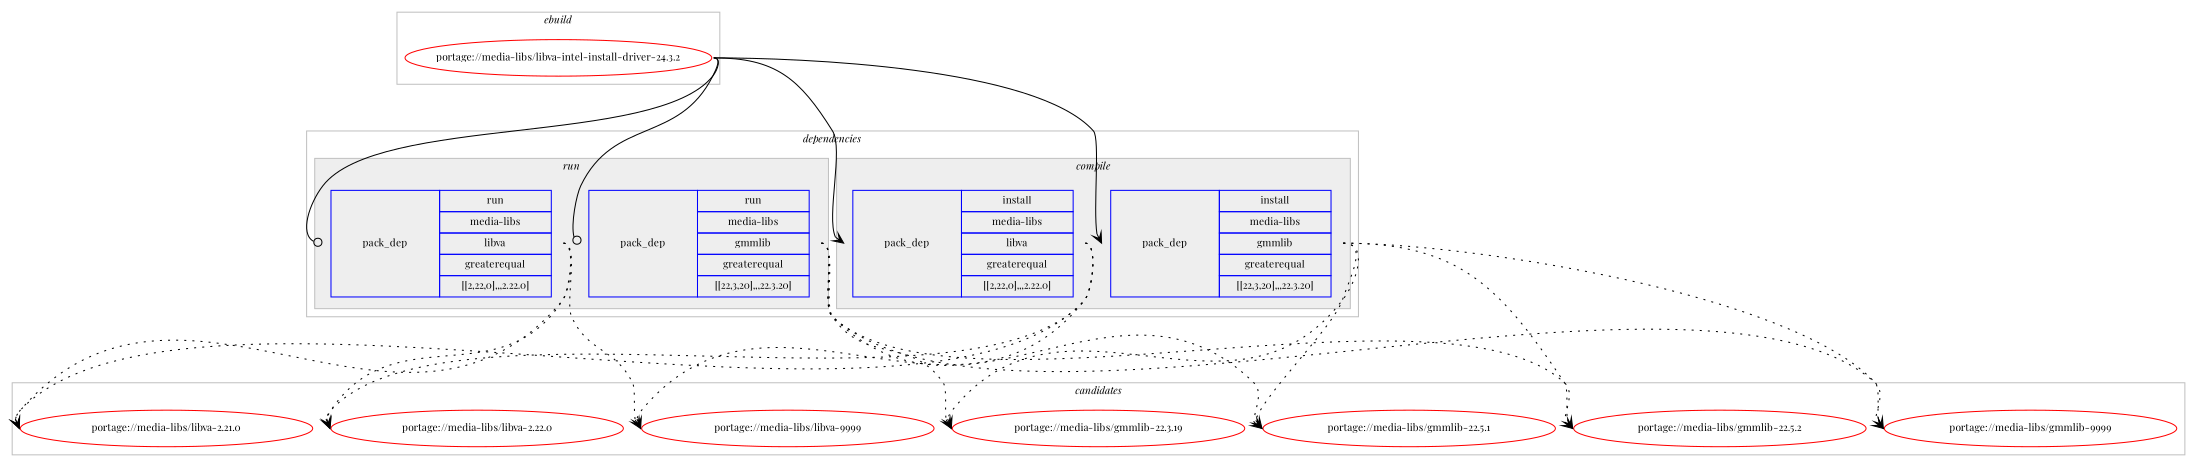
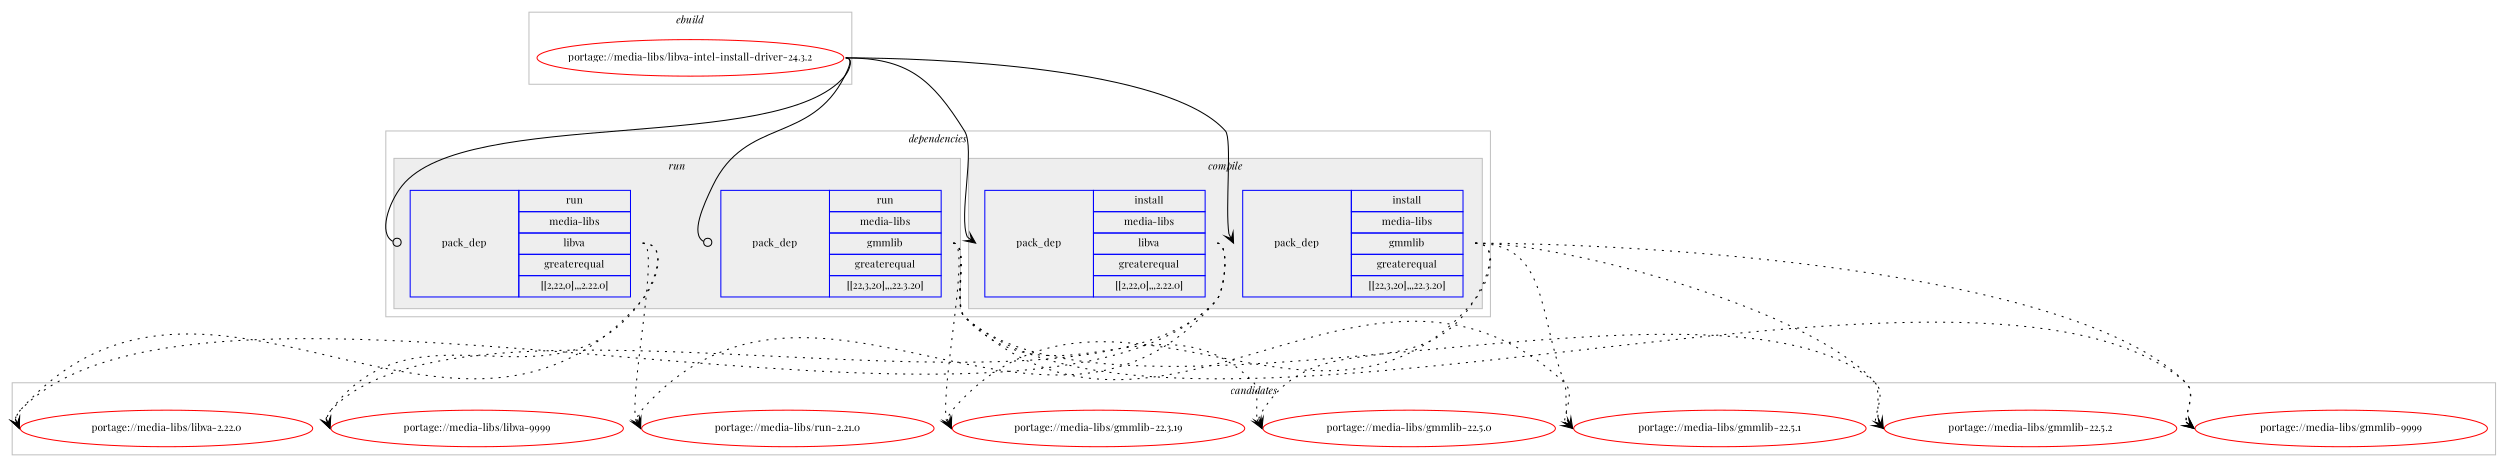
node "portage://media-libs/libva-2.21.0": label "portage://media-libs/libva-2.21.0" -> "portage://media-libs/run-2.21.0"
node "portage://media-libs/gmmlib-22.5.0": added
